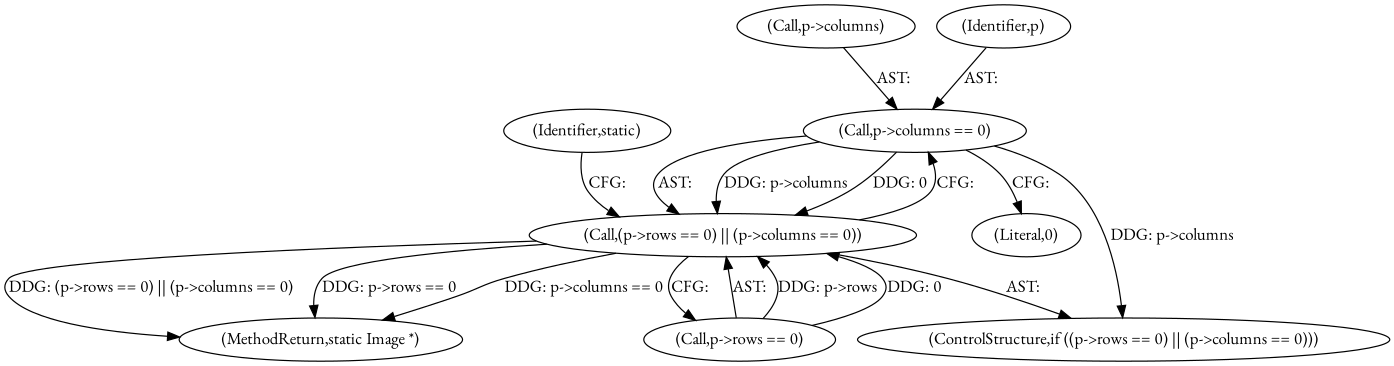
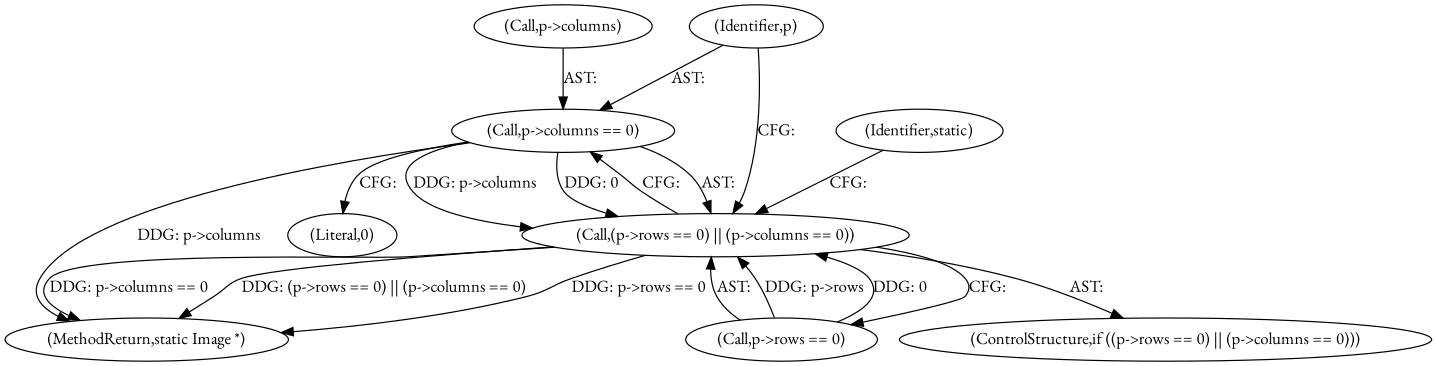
edge "(Identifier,p)" -> "(Call,(p->rows == 0) || (p->columns == 0))": added, label "CFG:"
edge "(Call,p->columns == 0)" -> "(ControlStructure,if ((p->rows == 0) || (p->columns == 0)))": now "(Call,p->columns == 0)" -> "(MethodReturn,static Image *)"
